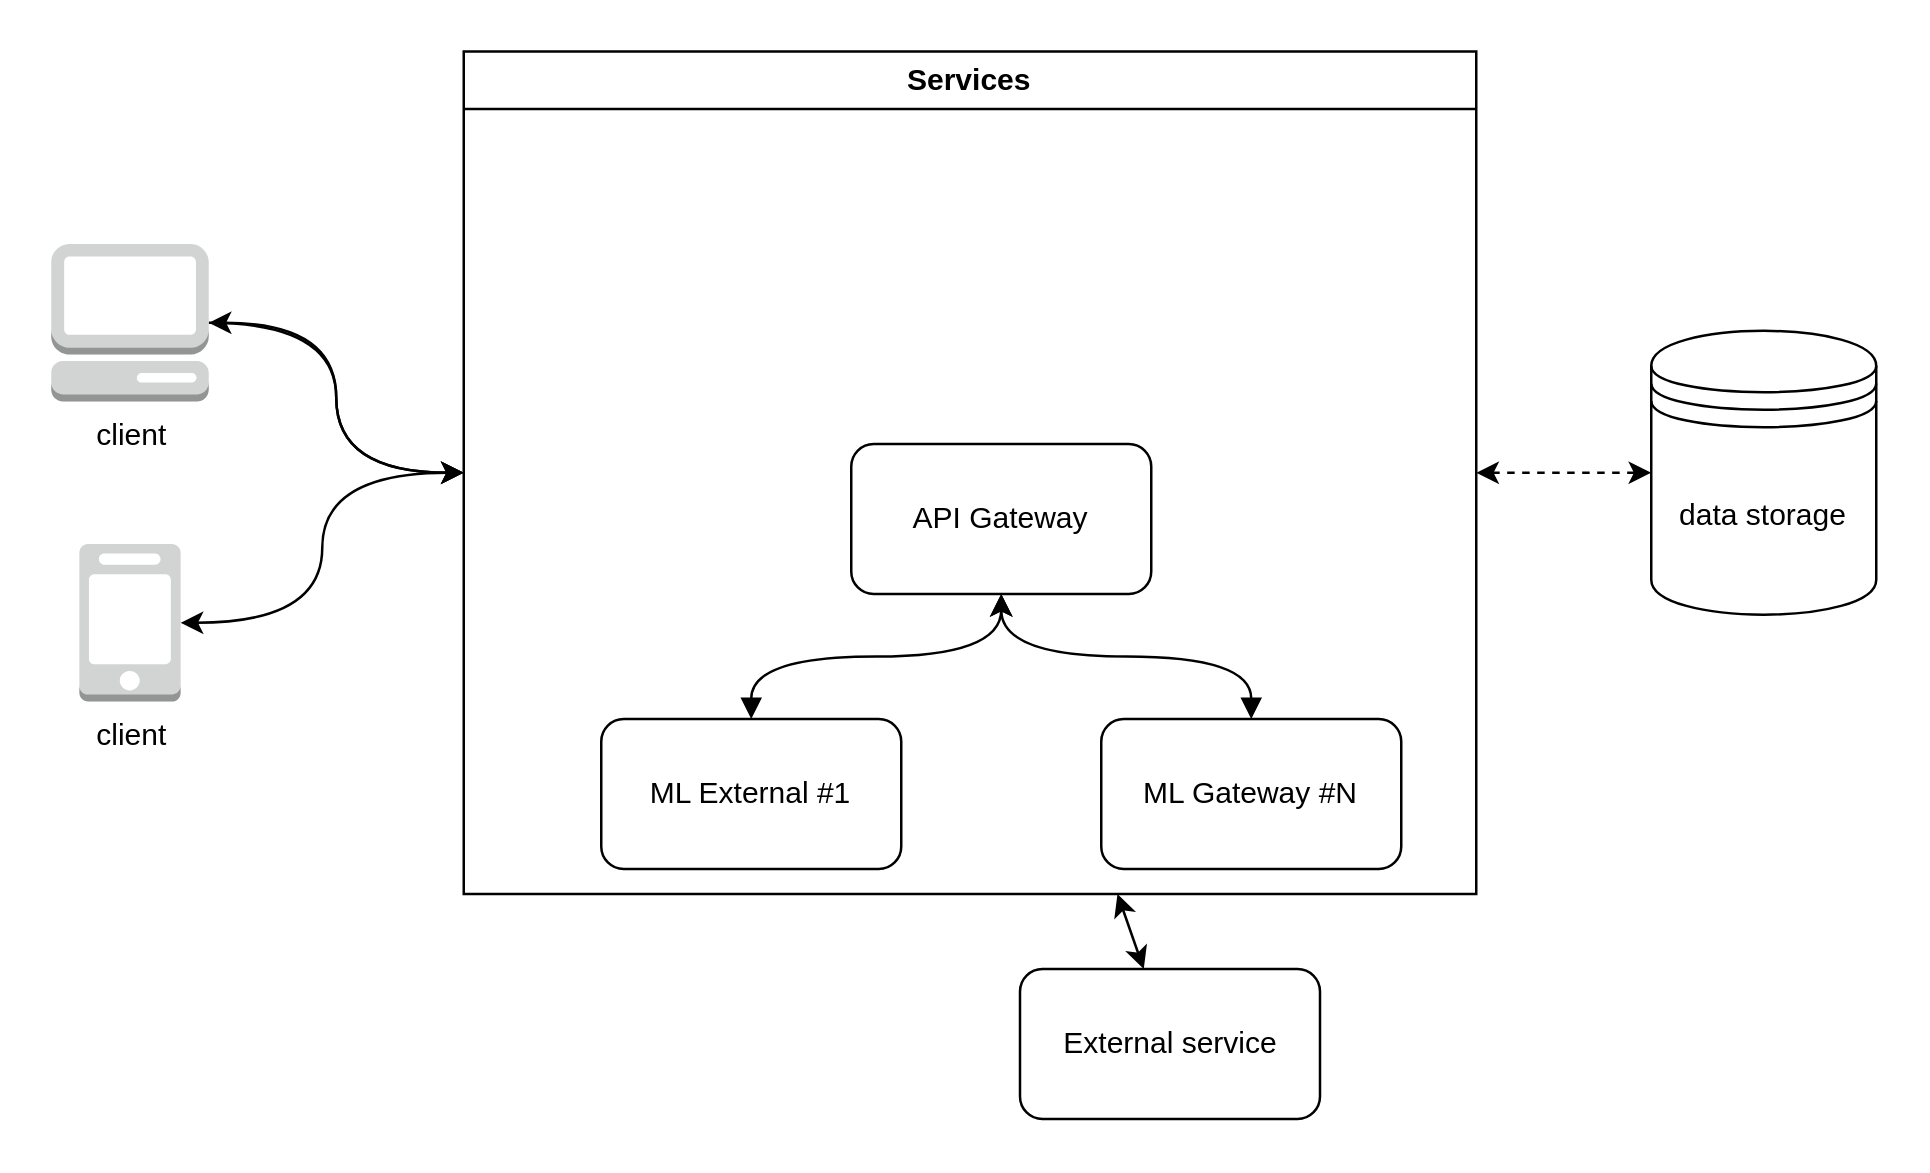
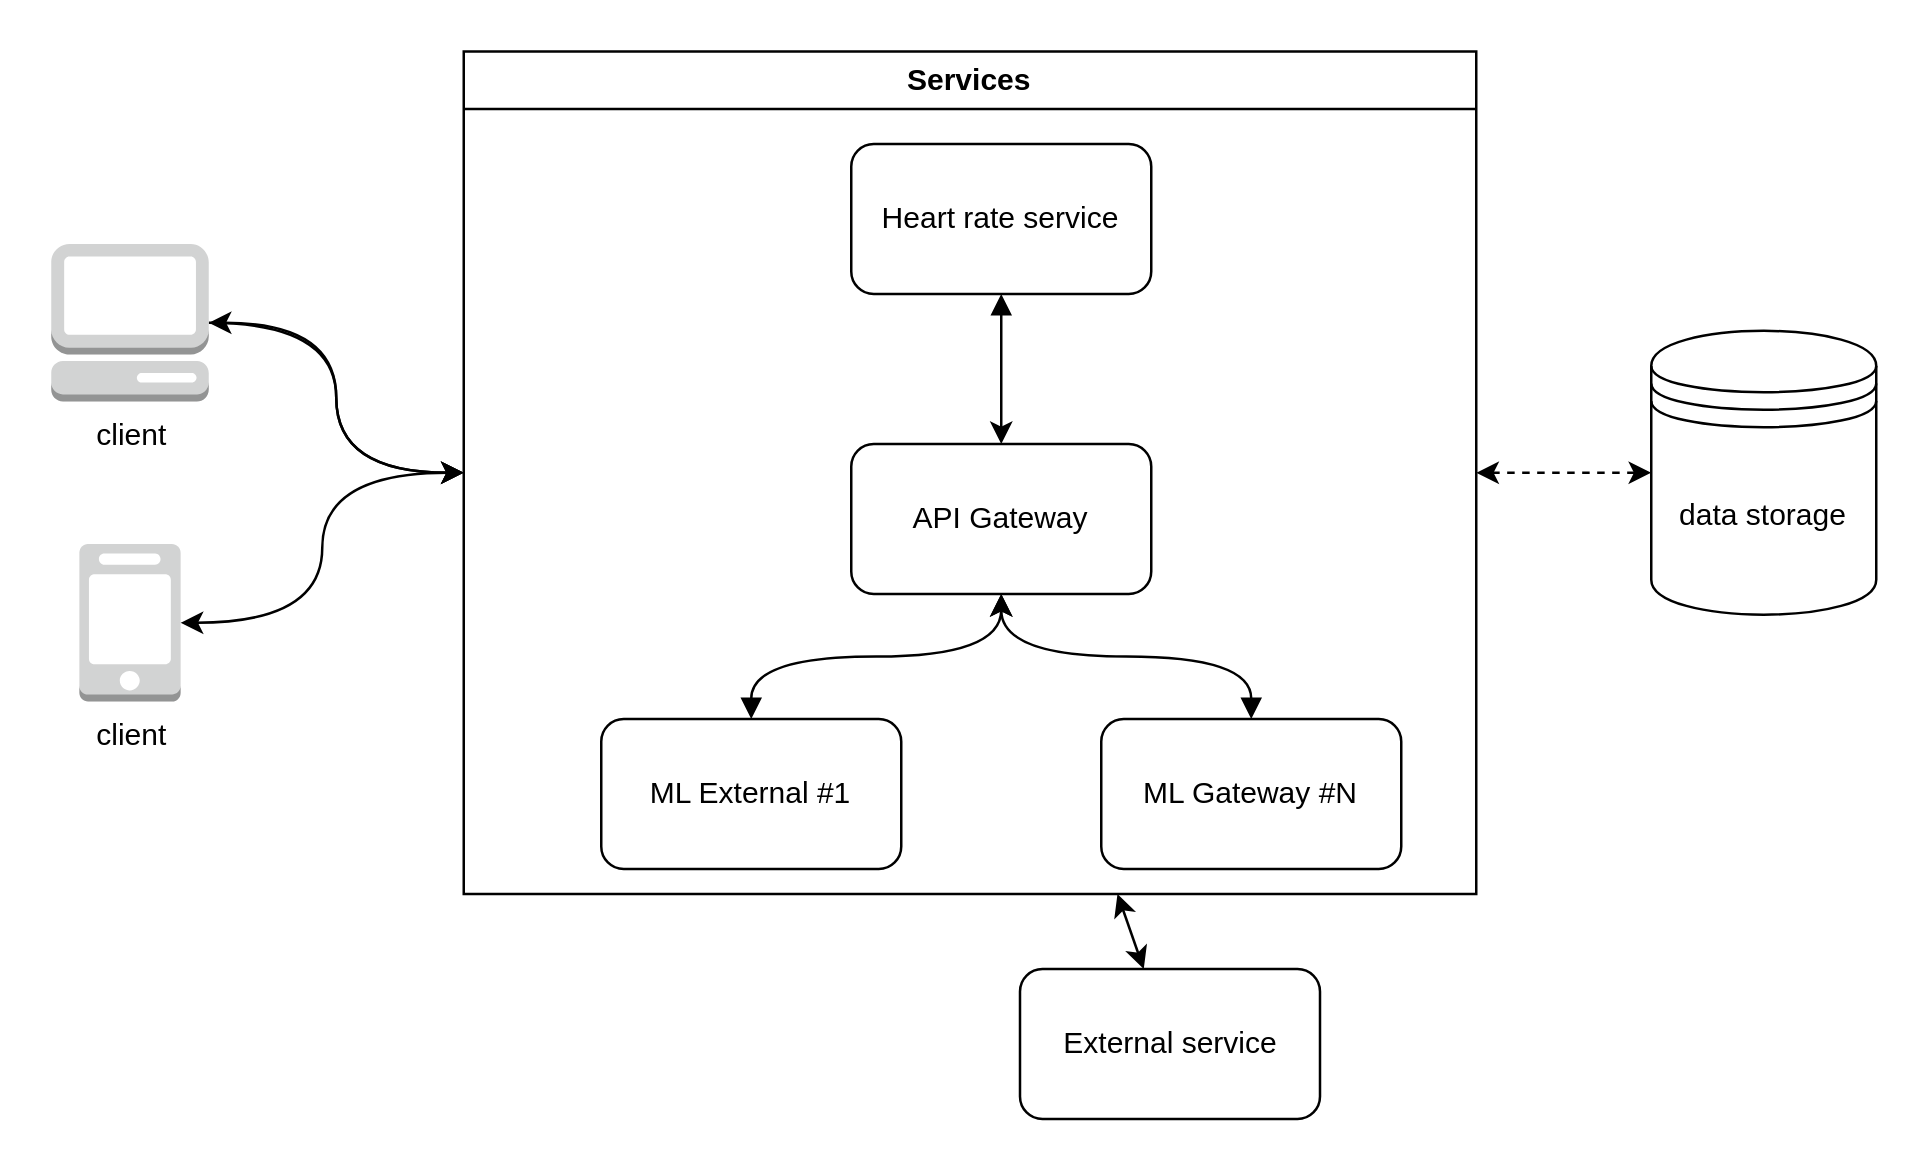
node "Heart rate service": added
edge "Heart rate service" -- "API Gateway": added
